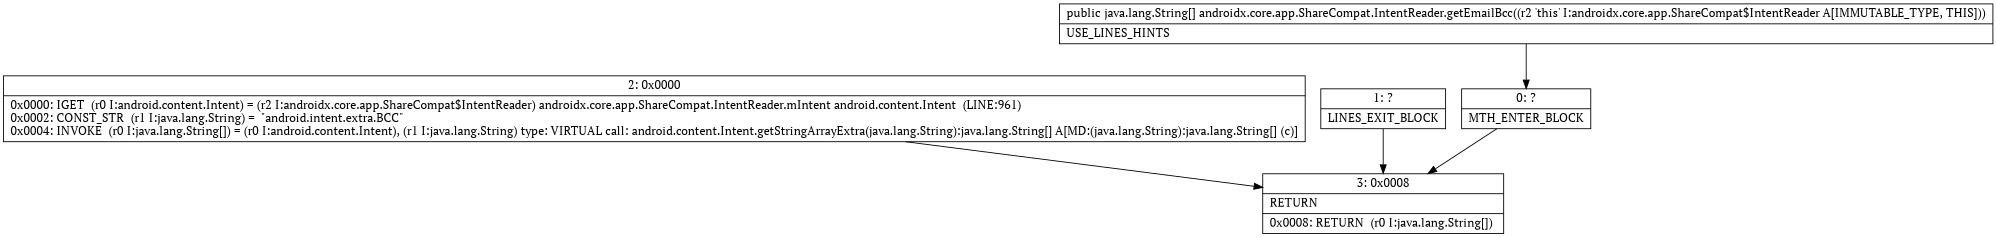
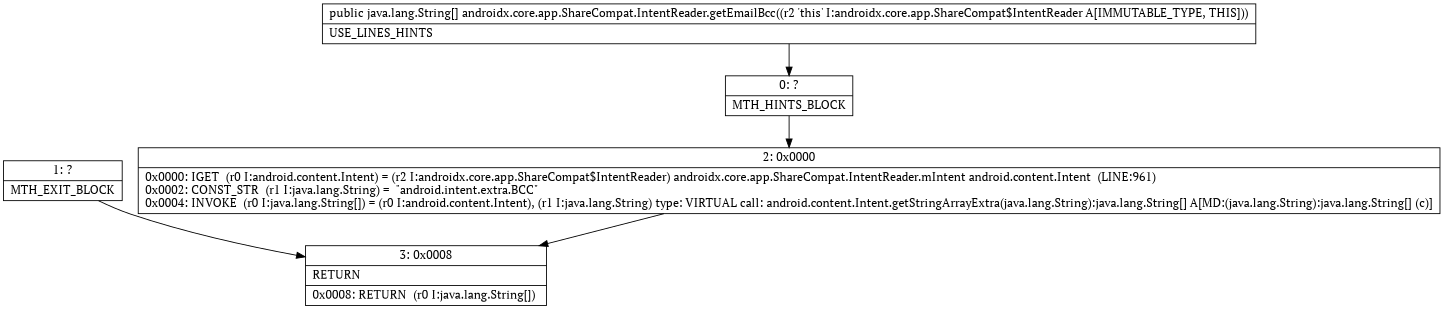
node "1: ?": text "LINES_EXIT_BLOCK" -> "MTH_EXIT_BLOCK"
node "0: ?": text "MTH_ENTER_BLOCK" -> "MTH_HINTS_BLOCK"
edge "0: ?" -> "3: 0x0008": now "0: ?" -> "2: 0x0000"
